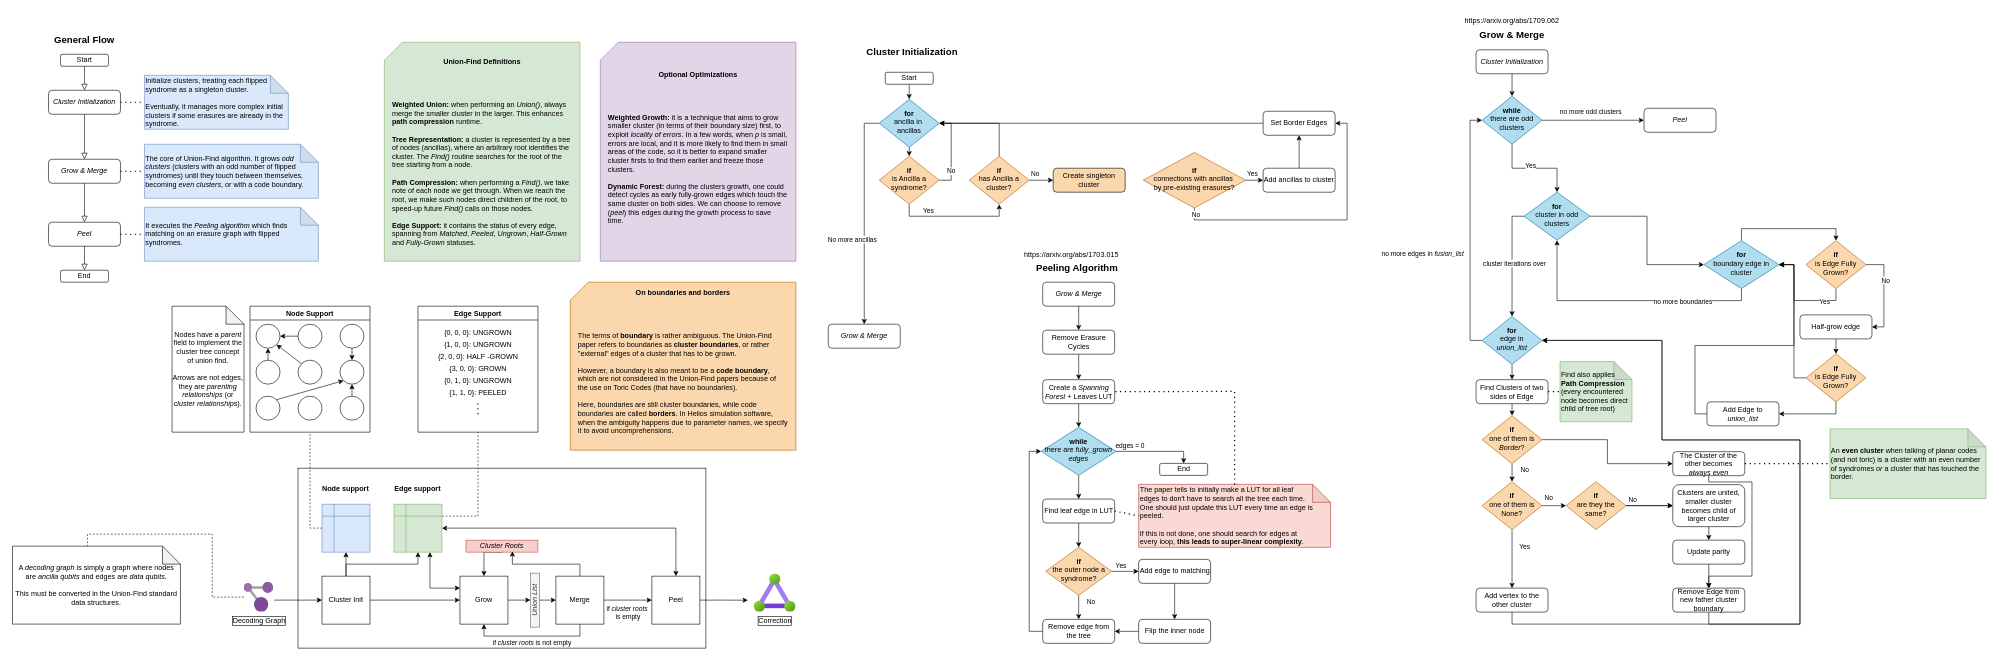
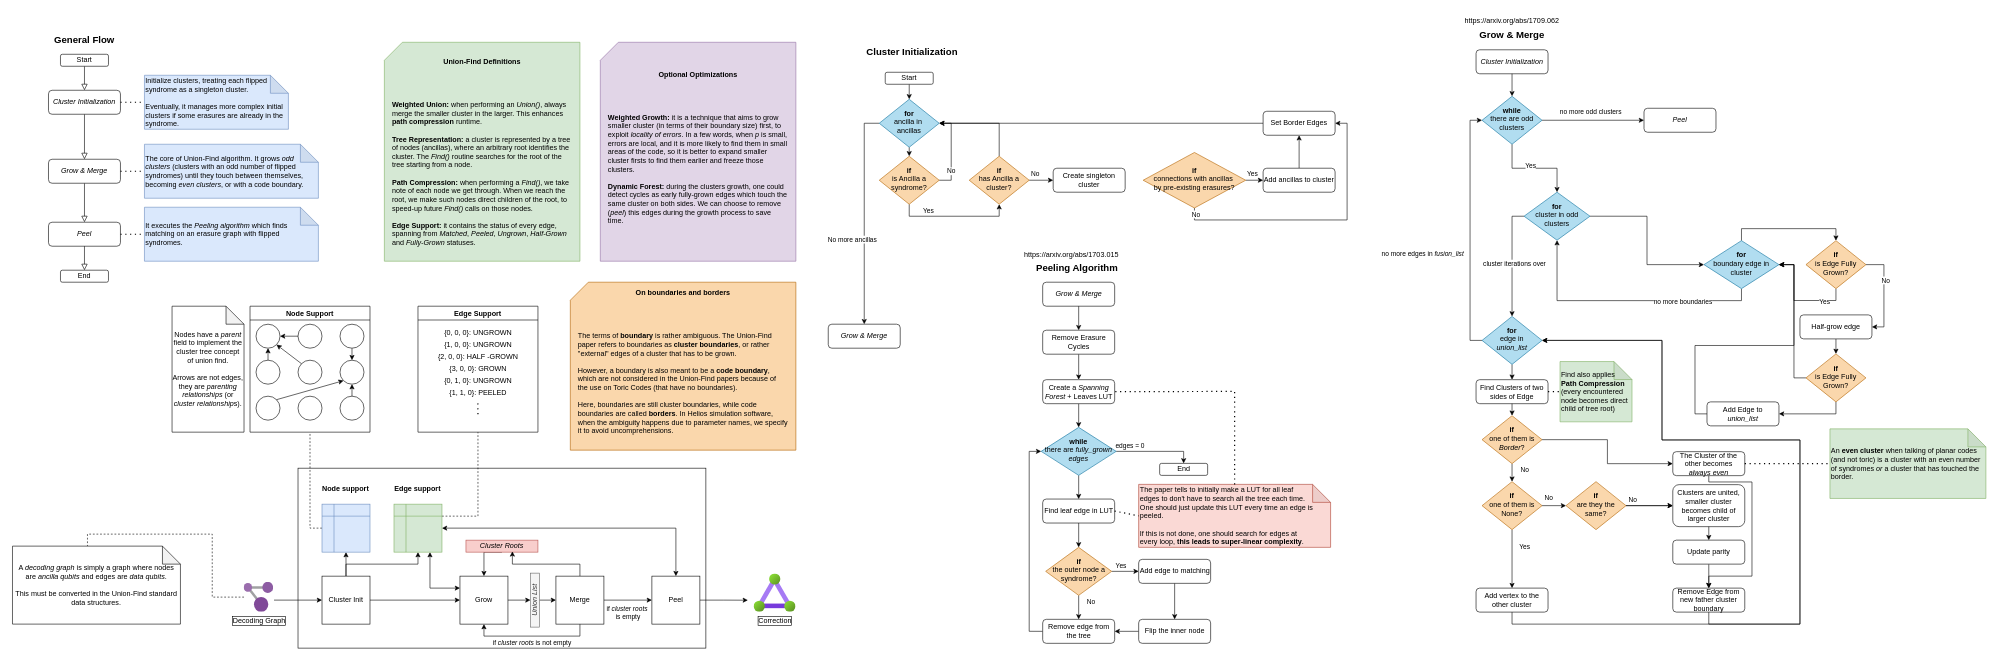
node "Create singleton cluster": fillcolor #fad7ac -> #ffffff
